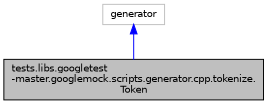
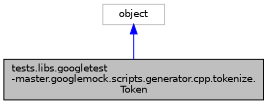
node "generator": label "generator" -> "object"
